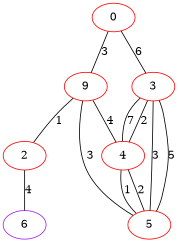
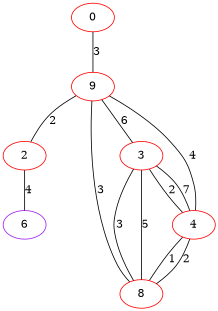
edge "0" -- "3": now "9" -- "3"
edge "9" -- "2": label "1" -> "2"
node "5": label "5" -> "8"
